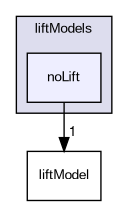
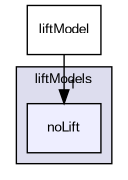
edge "noLift" -> "liftModel": reversed
